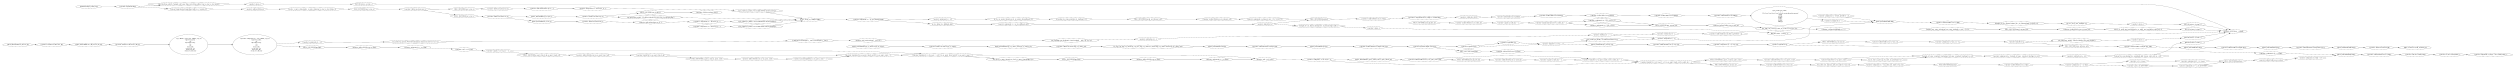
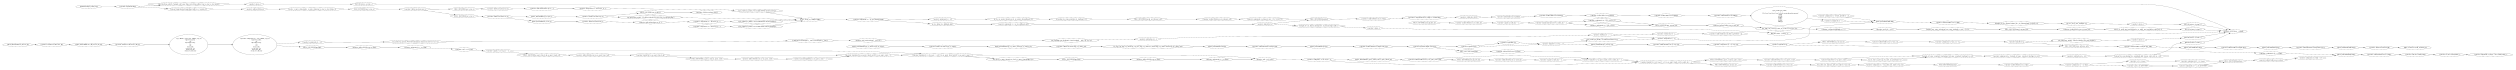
node "(<operator>.and,(v18 >> 1) & 1)": added
